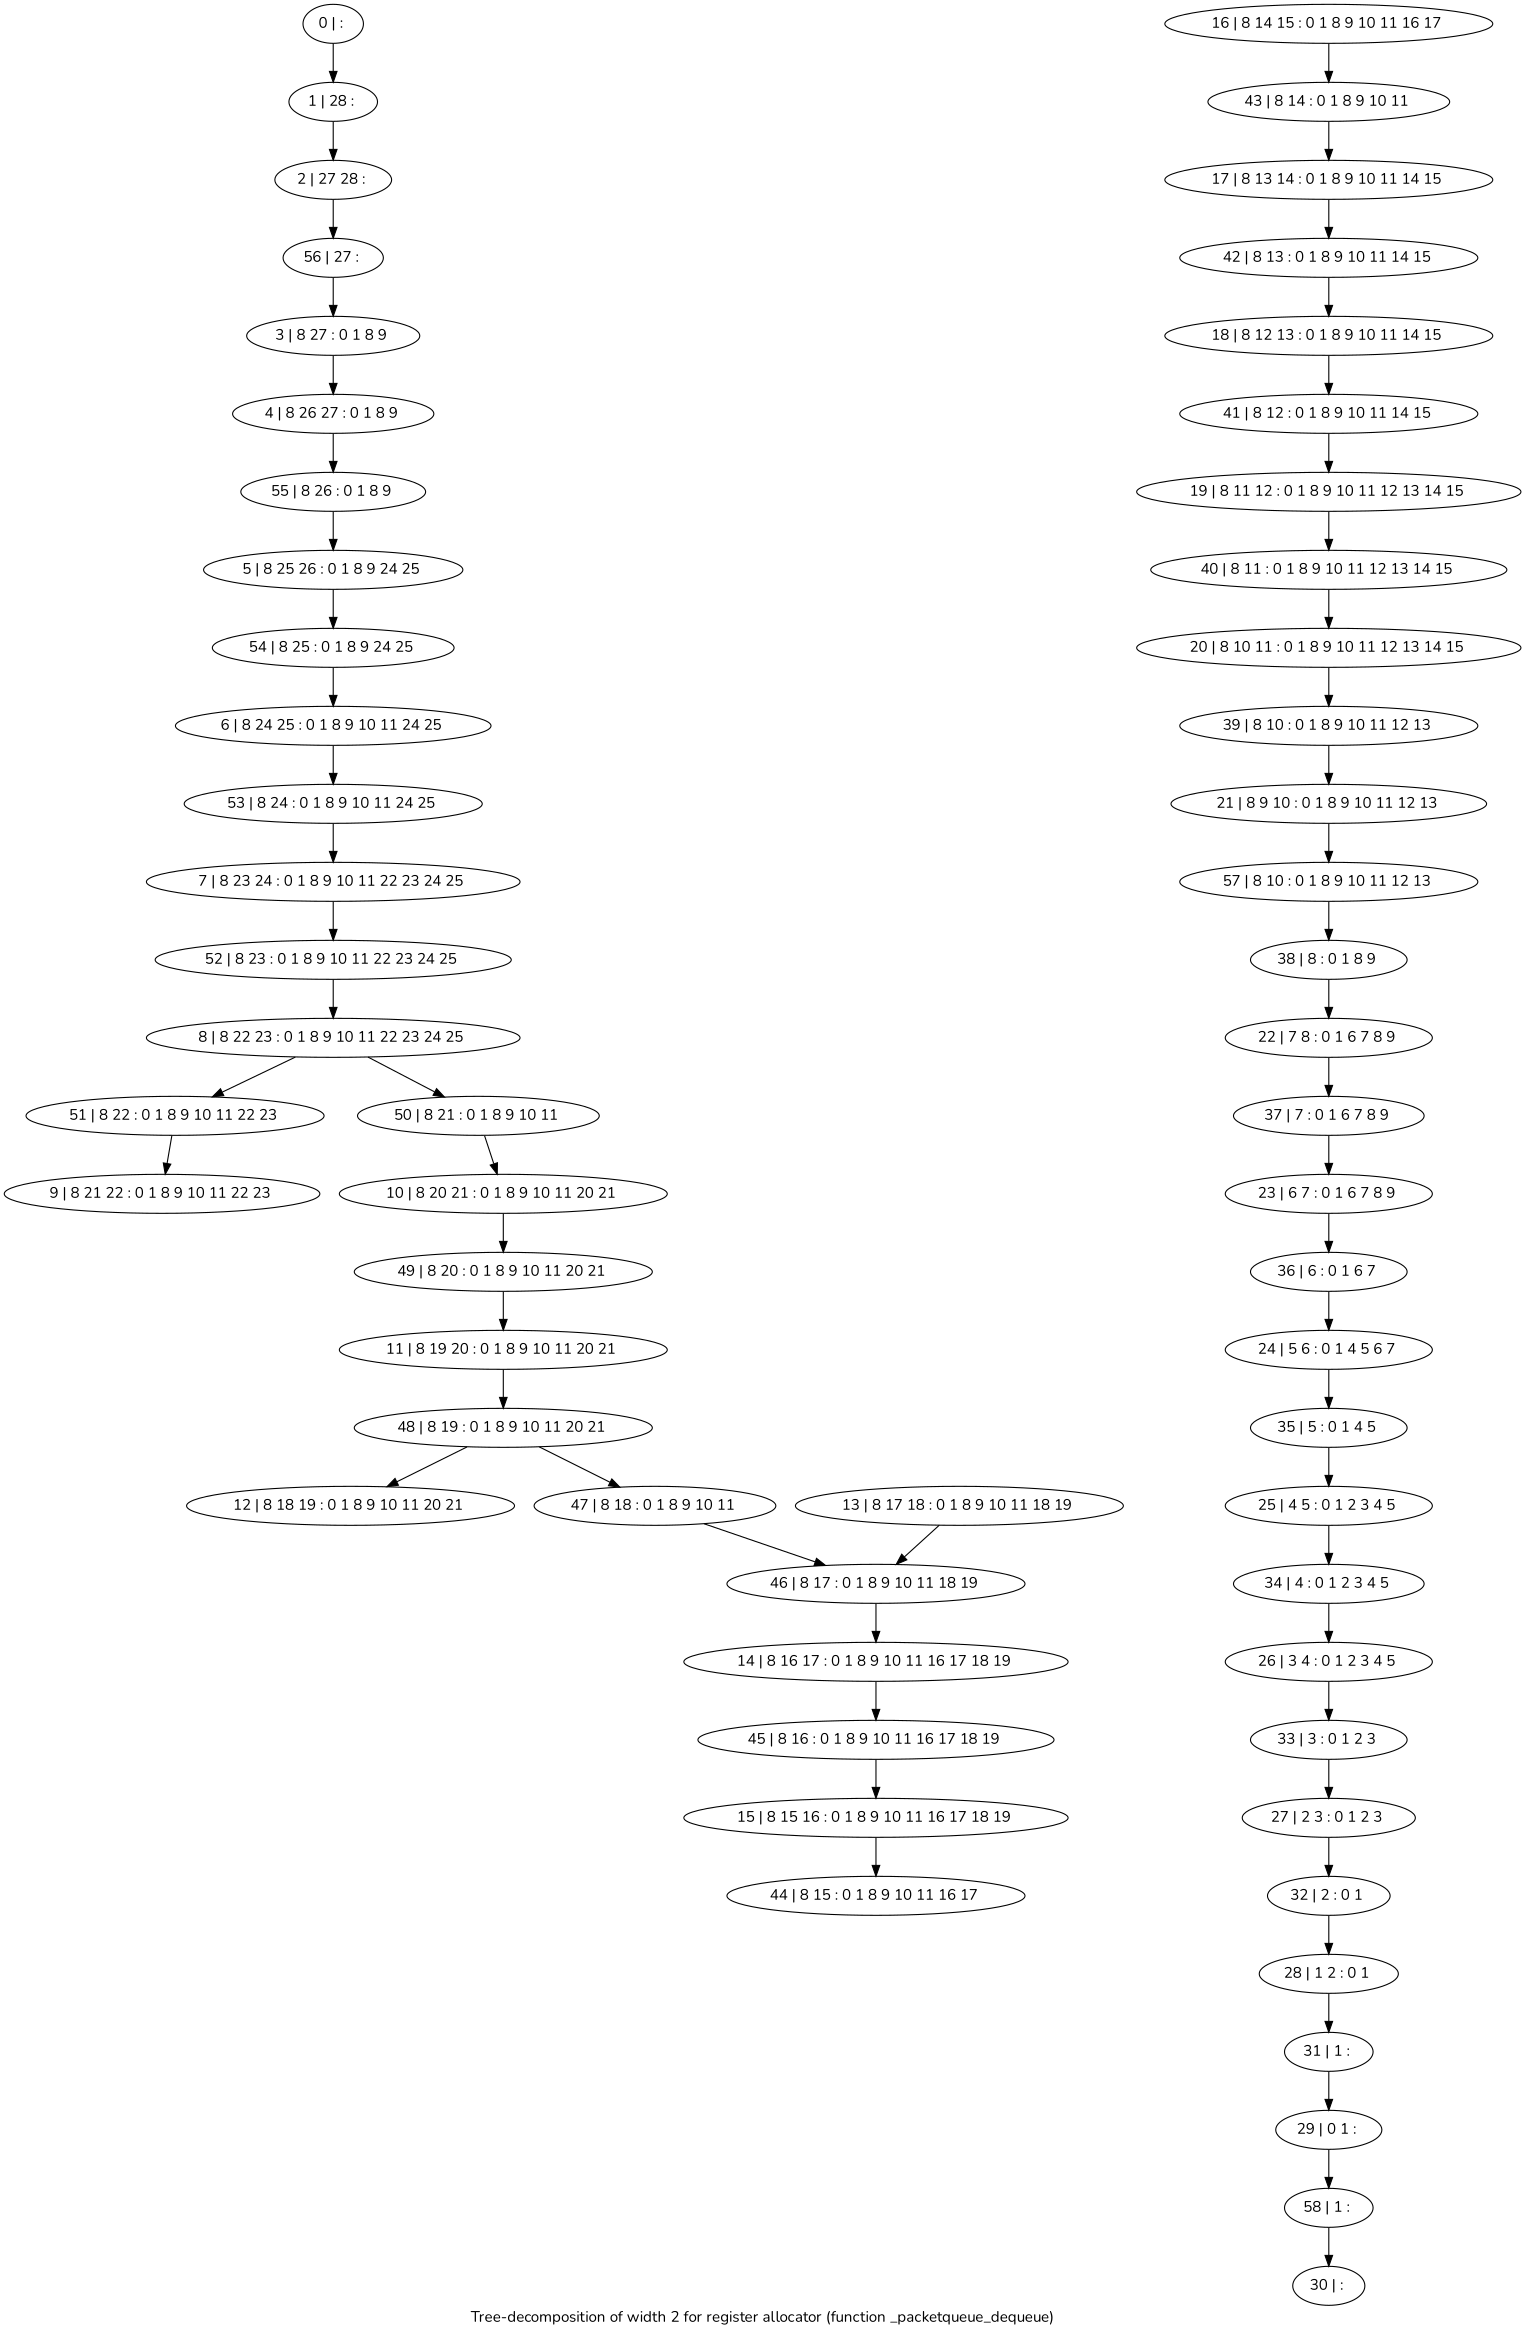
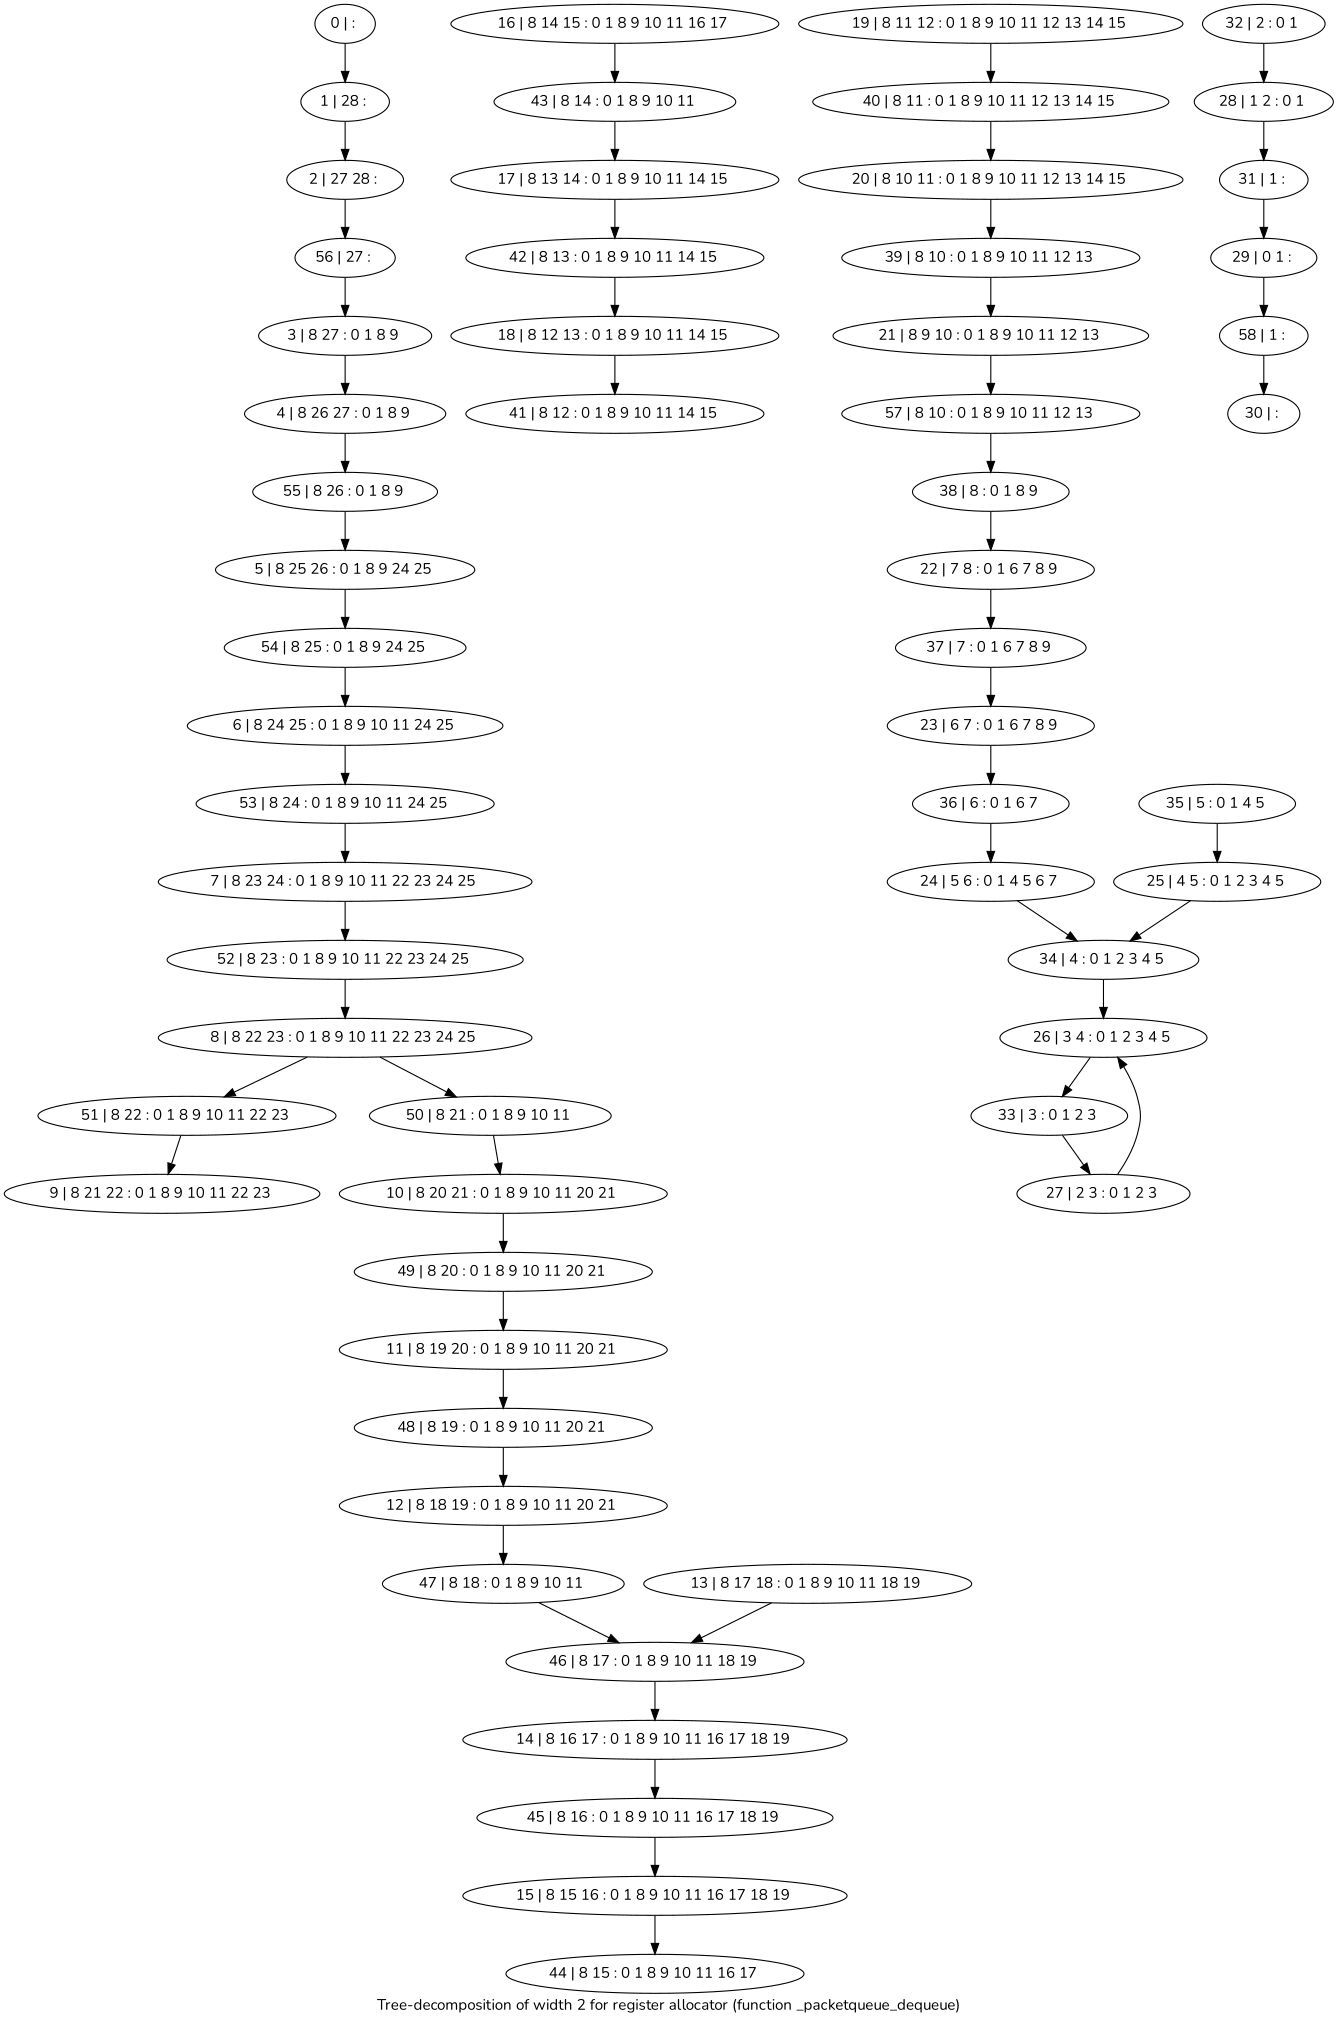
edge "41 | 8 12 : 0 1 8 9 10 11 14 15" -> "19 | 8 11 12 : 0 1 8 9 10 11 12 13 14 15": removed
edge "24 | 5 6 : 0 1 4 5 6 7" -> "35 | 5 : 0 1 4 5": now "24 | 5 6 : 0 1 4 5 6 7" -> "34 | 4 : 0 1 2 3 4 5"
edge "48 | 8 19 : 0 1 8 9 10 11 20 21" -> "47 | 8 18 : 0 1 8 9 10 11": now "12 | 8 18 19 : 0 1 8 9 10 11 20 21" -> "47 | 8 18 : 0 1 8 9 10 11"
edge "27 | 2 3 : 0 1 2 3" -> "32 | 2 : 0 1": now "27 | 2 3 : 0 1 2 3" -> "26 | 3 4 : 0 1 2 3 4 5"
